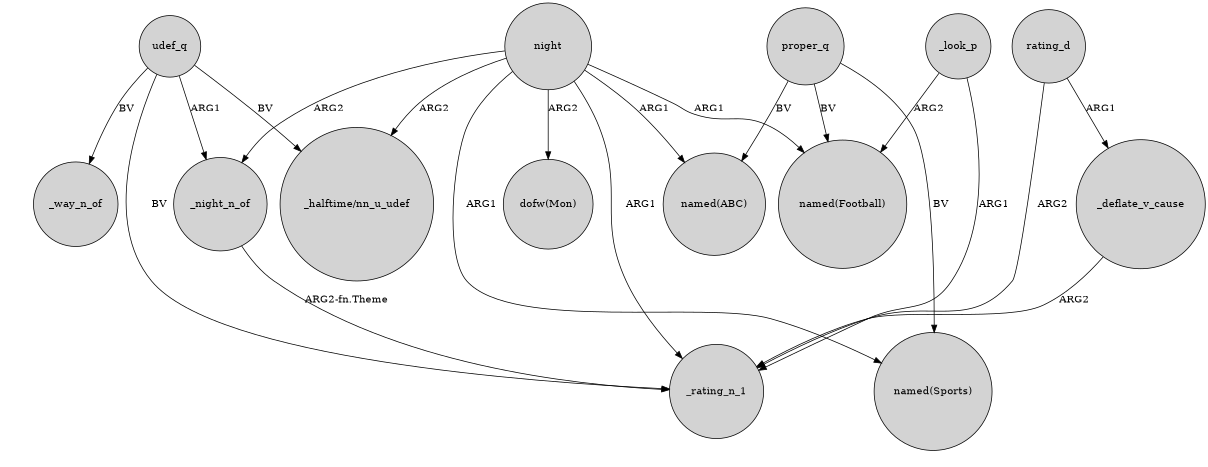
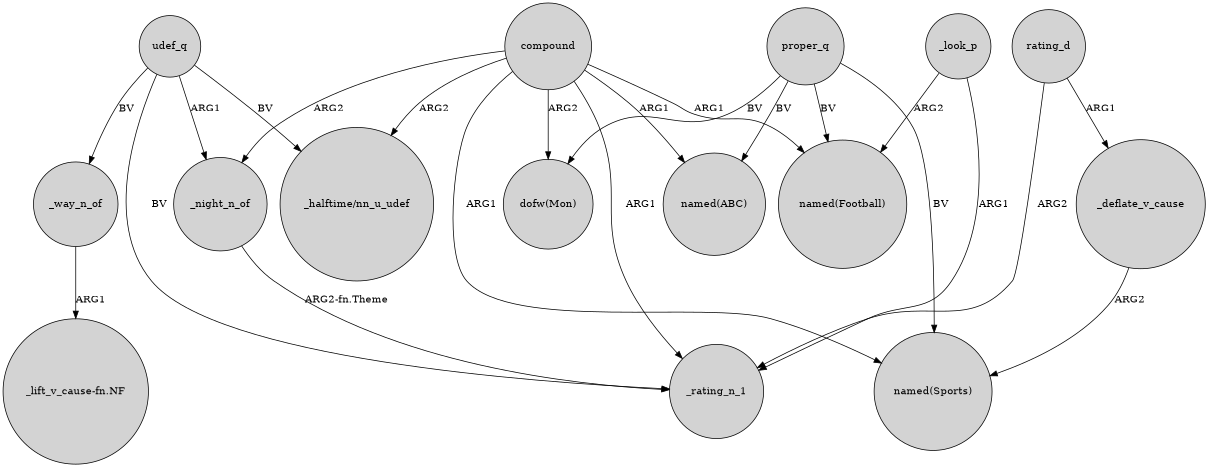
node "night": label "night" -> "compound"
edge "proper_q" -> "dofw(Mon)": added, label "BV"
edge "_deflate_v_cause" -> "_rating_n_1": now "_deflate_v_cause" -> "named(Sports)"
node "_lift_v_cause-fn.NF": added
